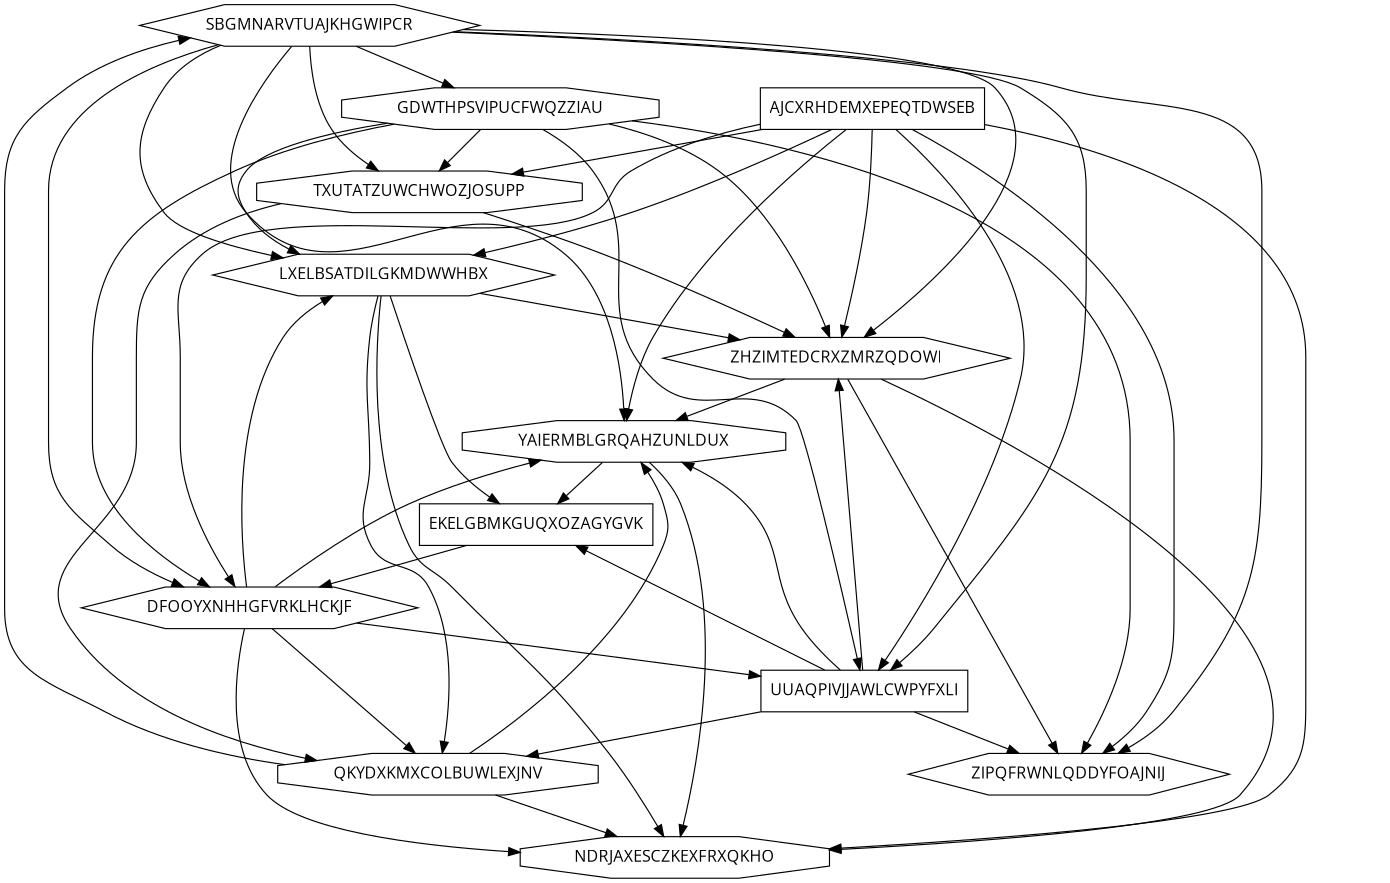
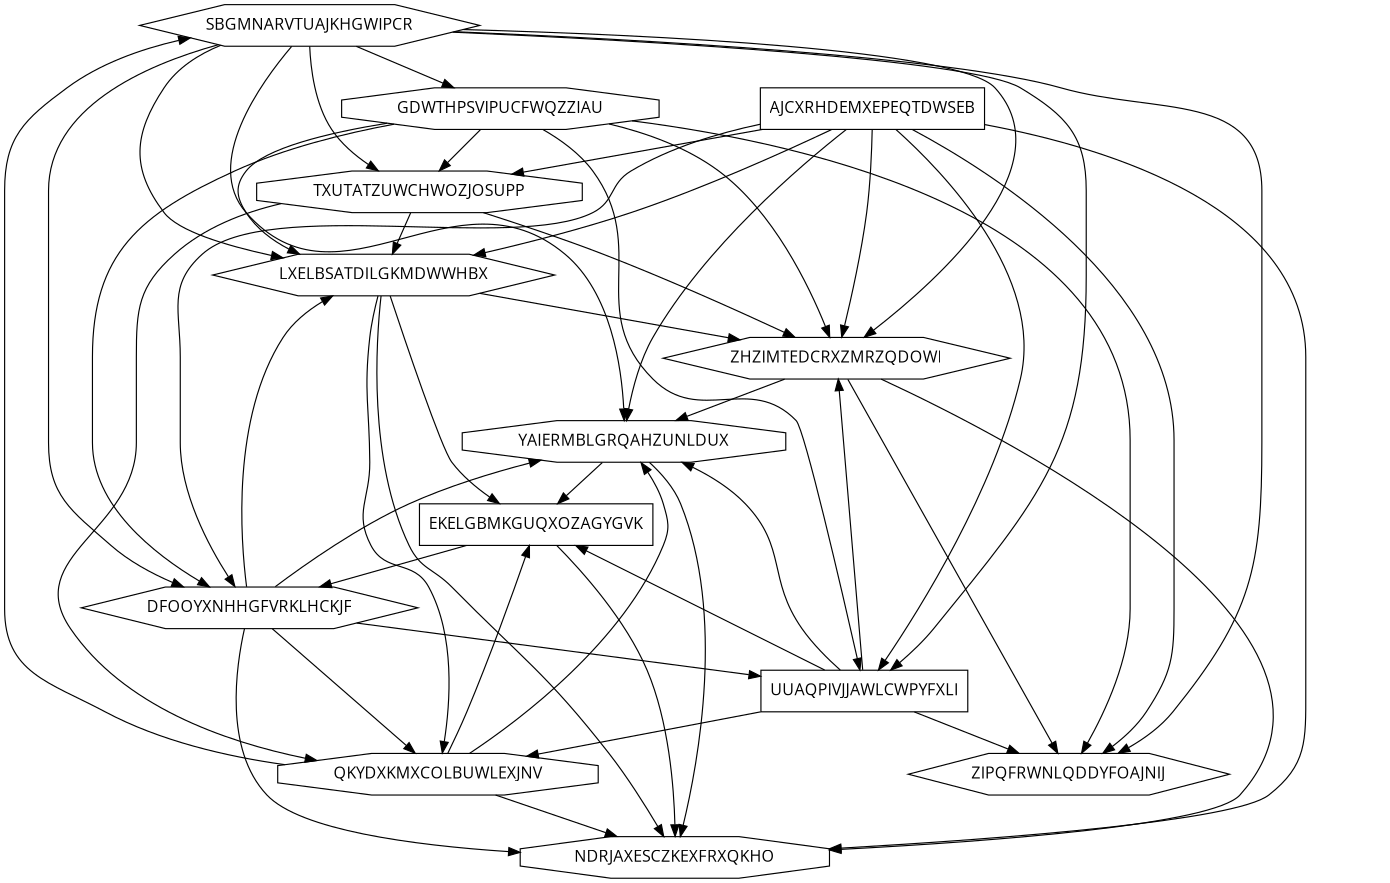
edge "TXUTATZUWCHWOZJOSUPP" -> "LXELBSATDILGKMDWWHBX": added
edge "QKYDXKMXCOLBUWLEXJNV" -> "EKELGBMKGUQXOZAGYGVK": added
edge "EKELGBMKGUQXOZAGYGVK" -> "NDRJAXESCZKEXFRXQKHO": added
